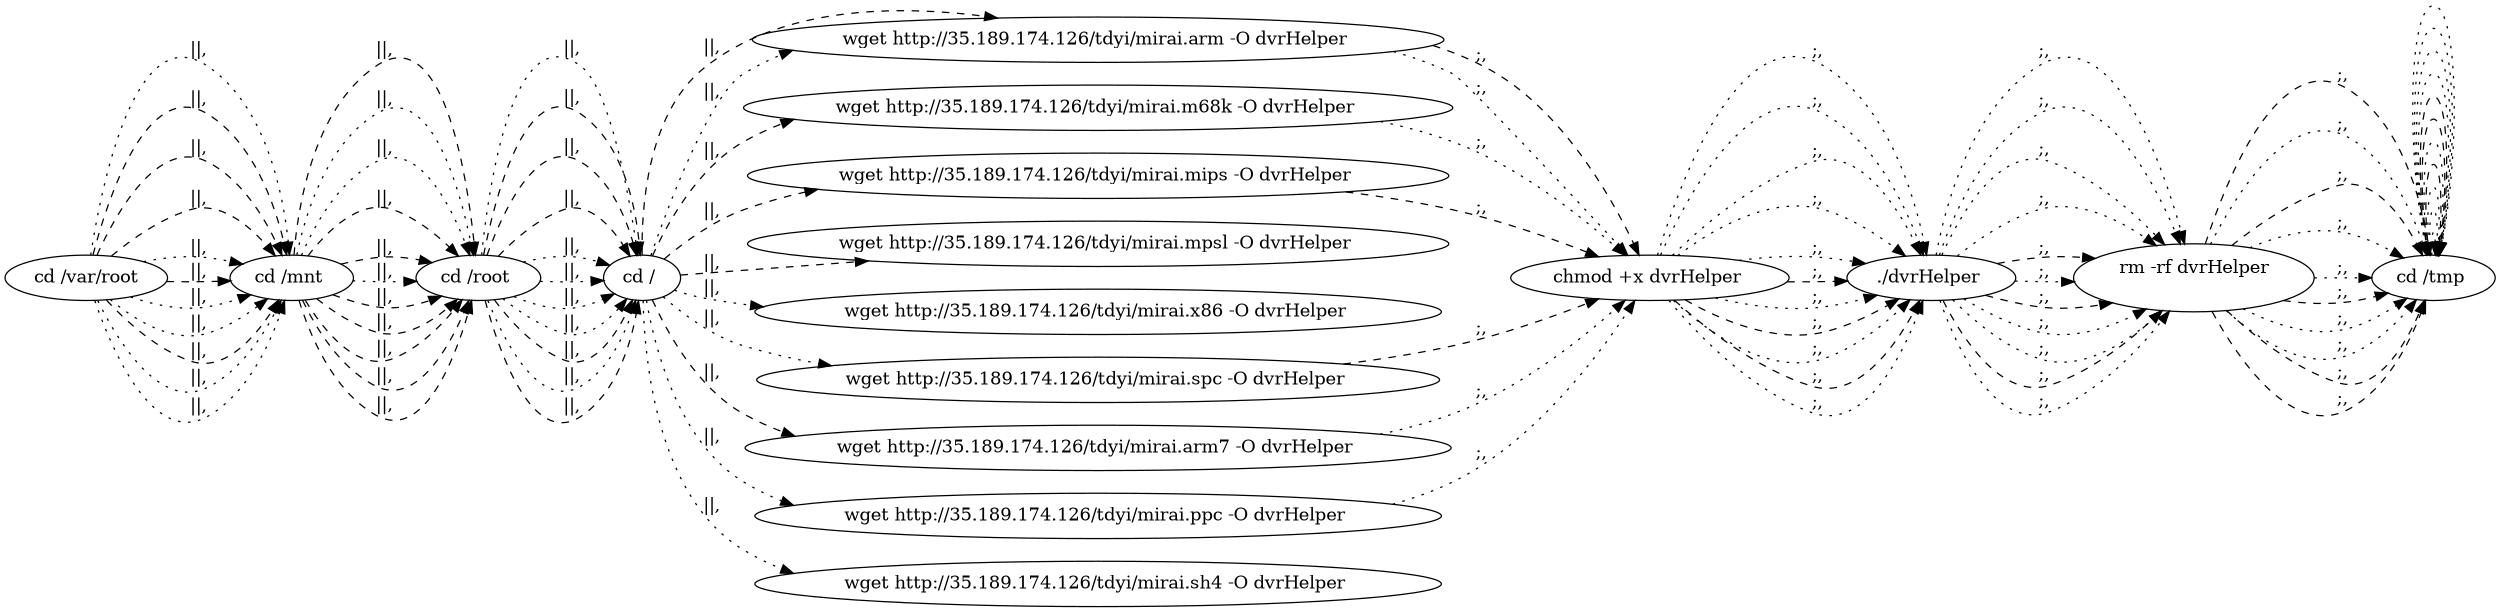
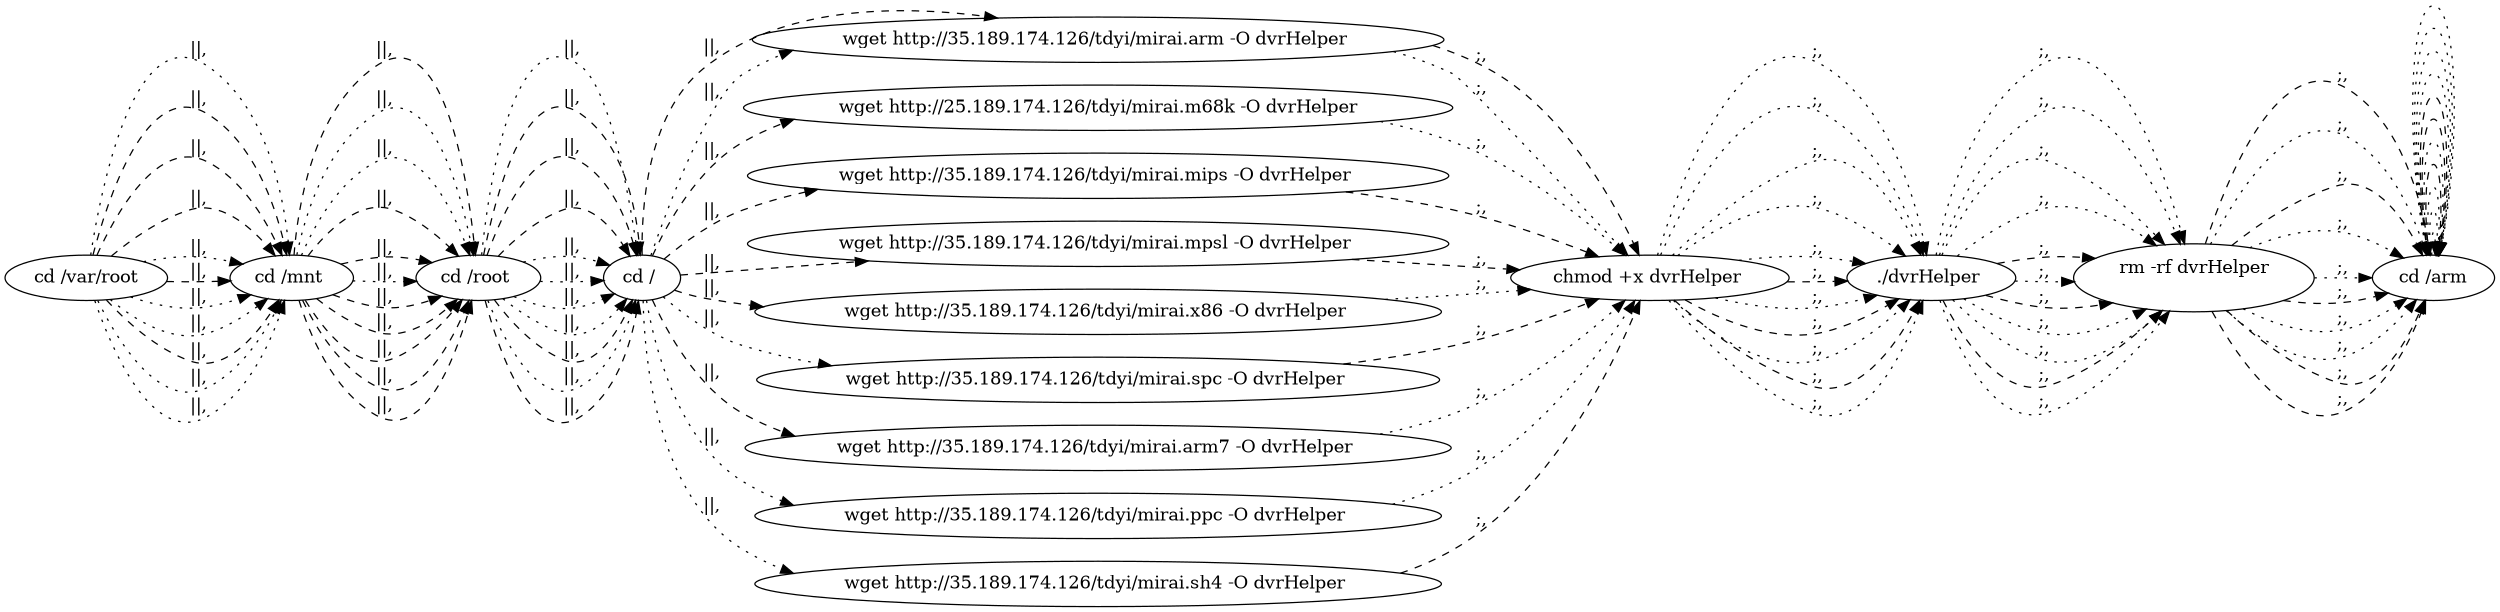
node "wget http://35.189.174.126/tdyi/mirai.m68k -O dvrHelper": label "wget http://35.189.174.126/tdyi/mirai.m68k -O dvrHelper" -> "wget http://25.189.174.126/tdyi/mirai.m68k -O dvrHelper"
edge "wget http://35.189.174.126/tdyi/mirai.mpsl -O dvrHelper" -> "chmod +x dvrHelper": added, label ";,"
node "cd /tmp": label "cd /tmp" -> "cd /arm"
edge "wget http://35.189.174.126/tdyi/mirai.x86 -O dvrHelper" -> "chmod +x dvrHelper": added, label ";,"
edge "cd /" -> "wget http://35.189.174.126/tdyi/mirai.x86 -O dvrHelper": style dotted -> dashed
edge "wget http://35.189.174.126/tdyi/mirai.sh4 -O dvrHelper" -> "chmod +x dvrHelper": added, label ";,"
